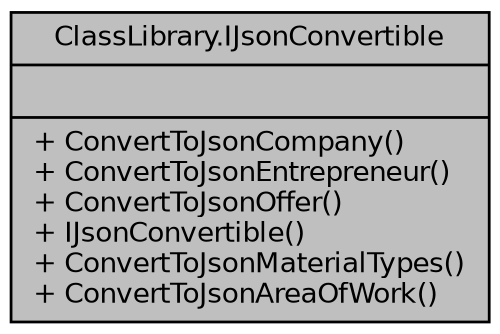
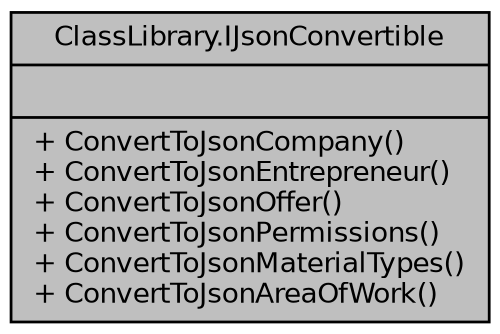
node "ClassLibrary.IJsonConvertible": text "+ IJsonConvertible()" -> "+ ConvertToJsonPermissions()"
